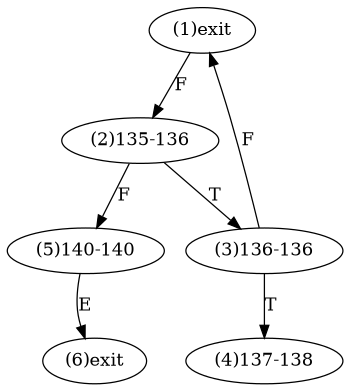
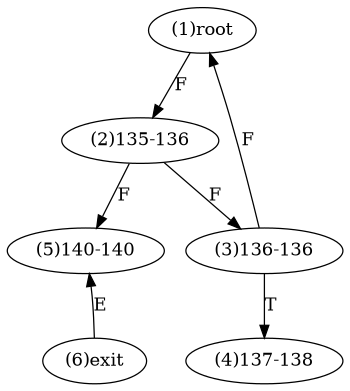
node "(1)exit": label "(1)exit" -> "(1)root"
edge "(2)135-136" -> "(3)136-136": label "T" -> "F"
edge "(5)140-140" -> "(6)exit": reversed
